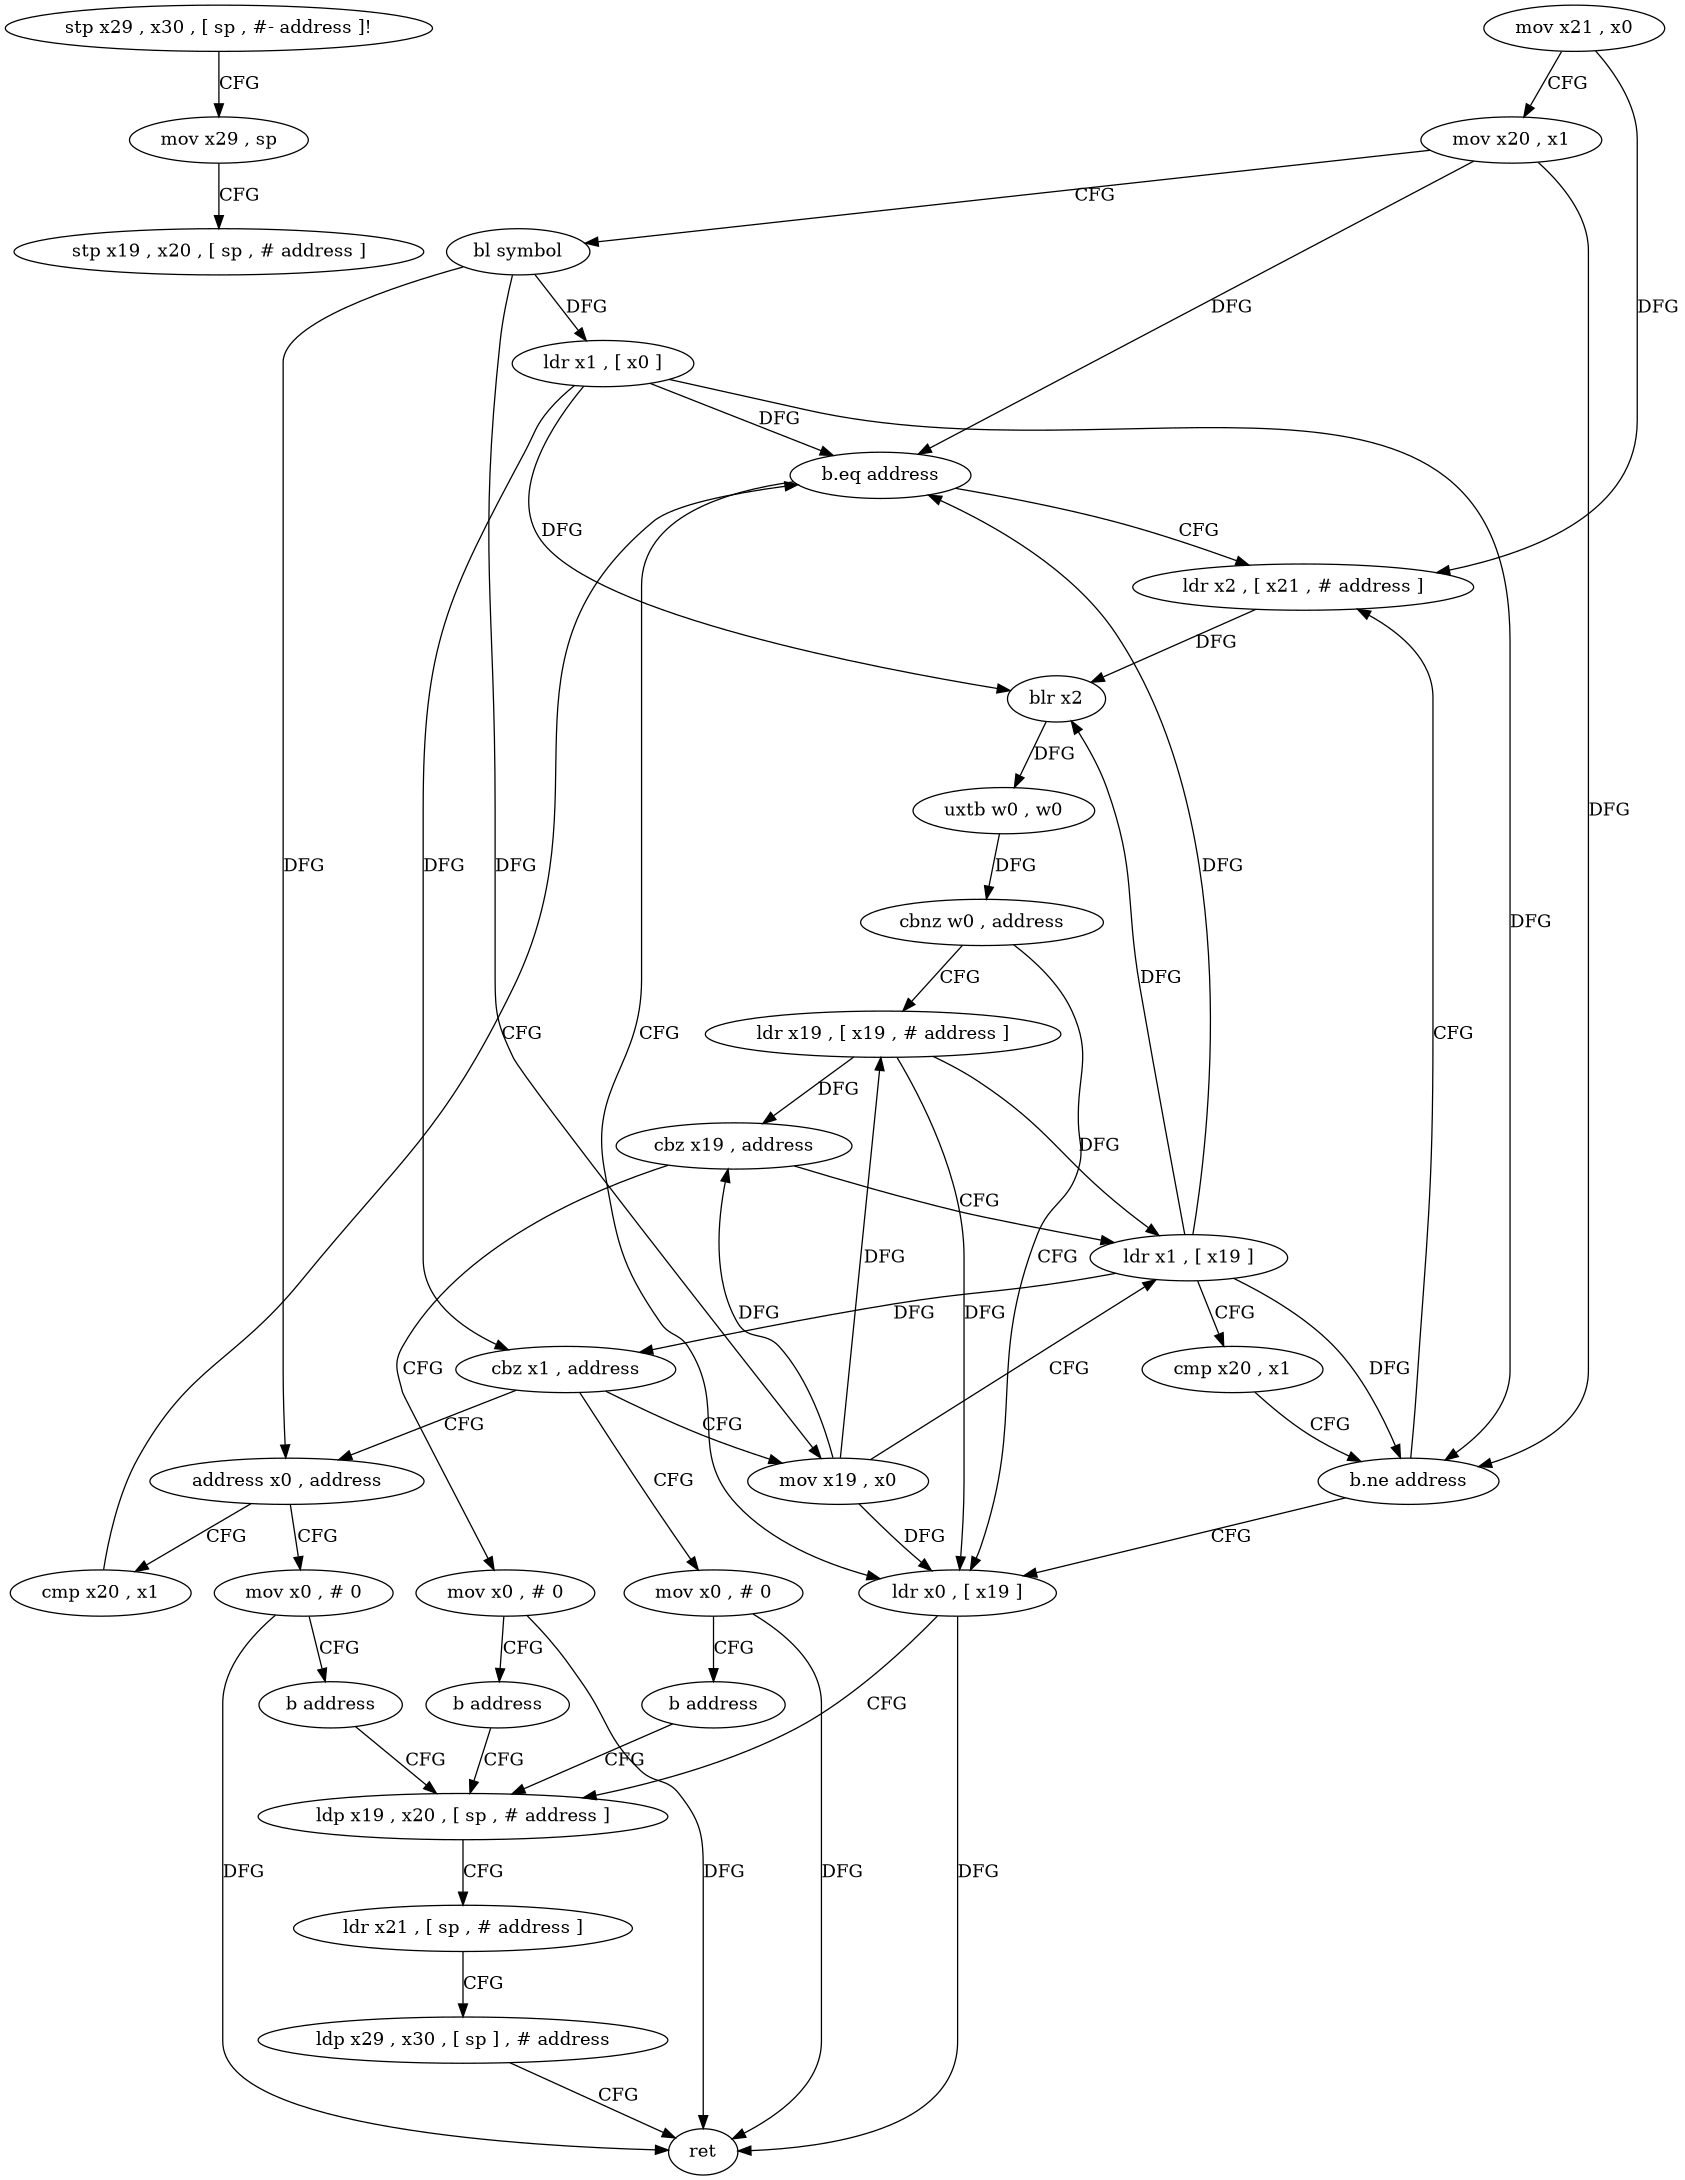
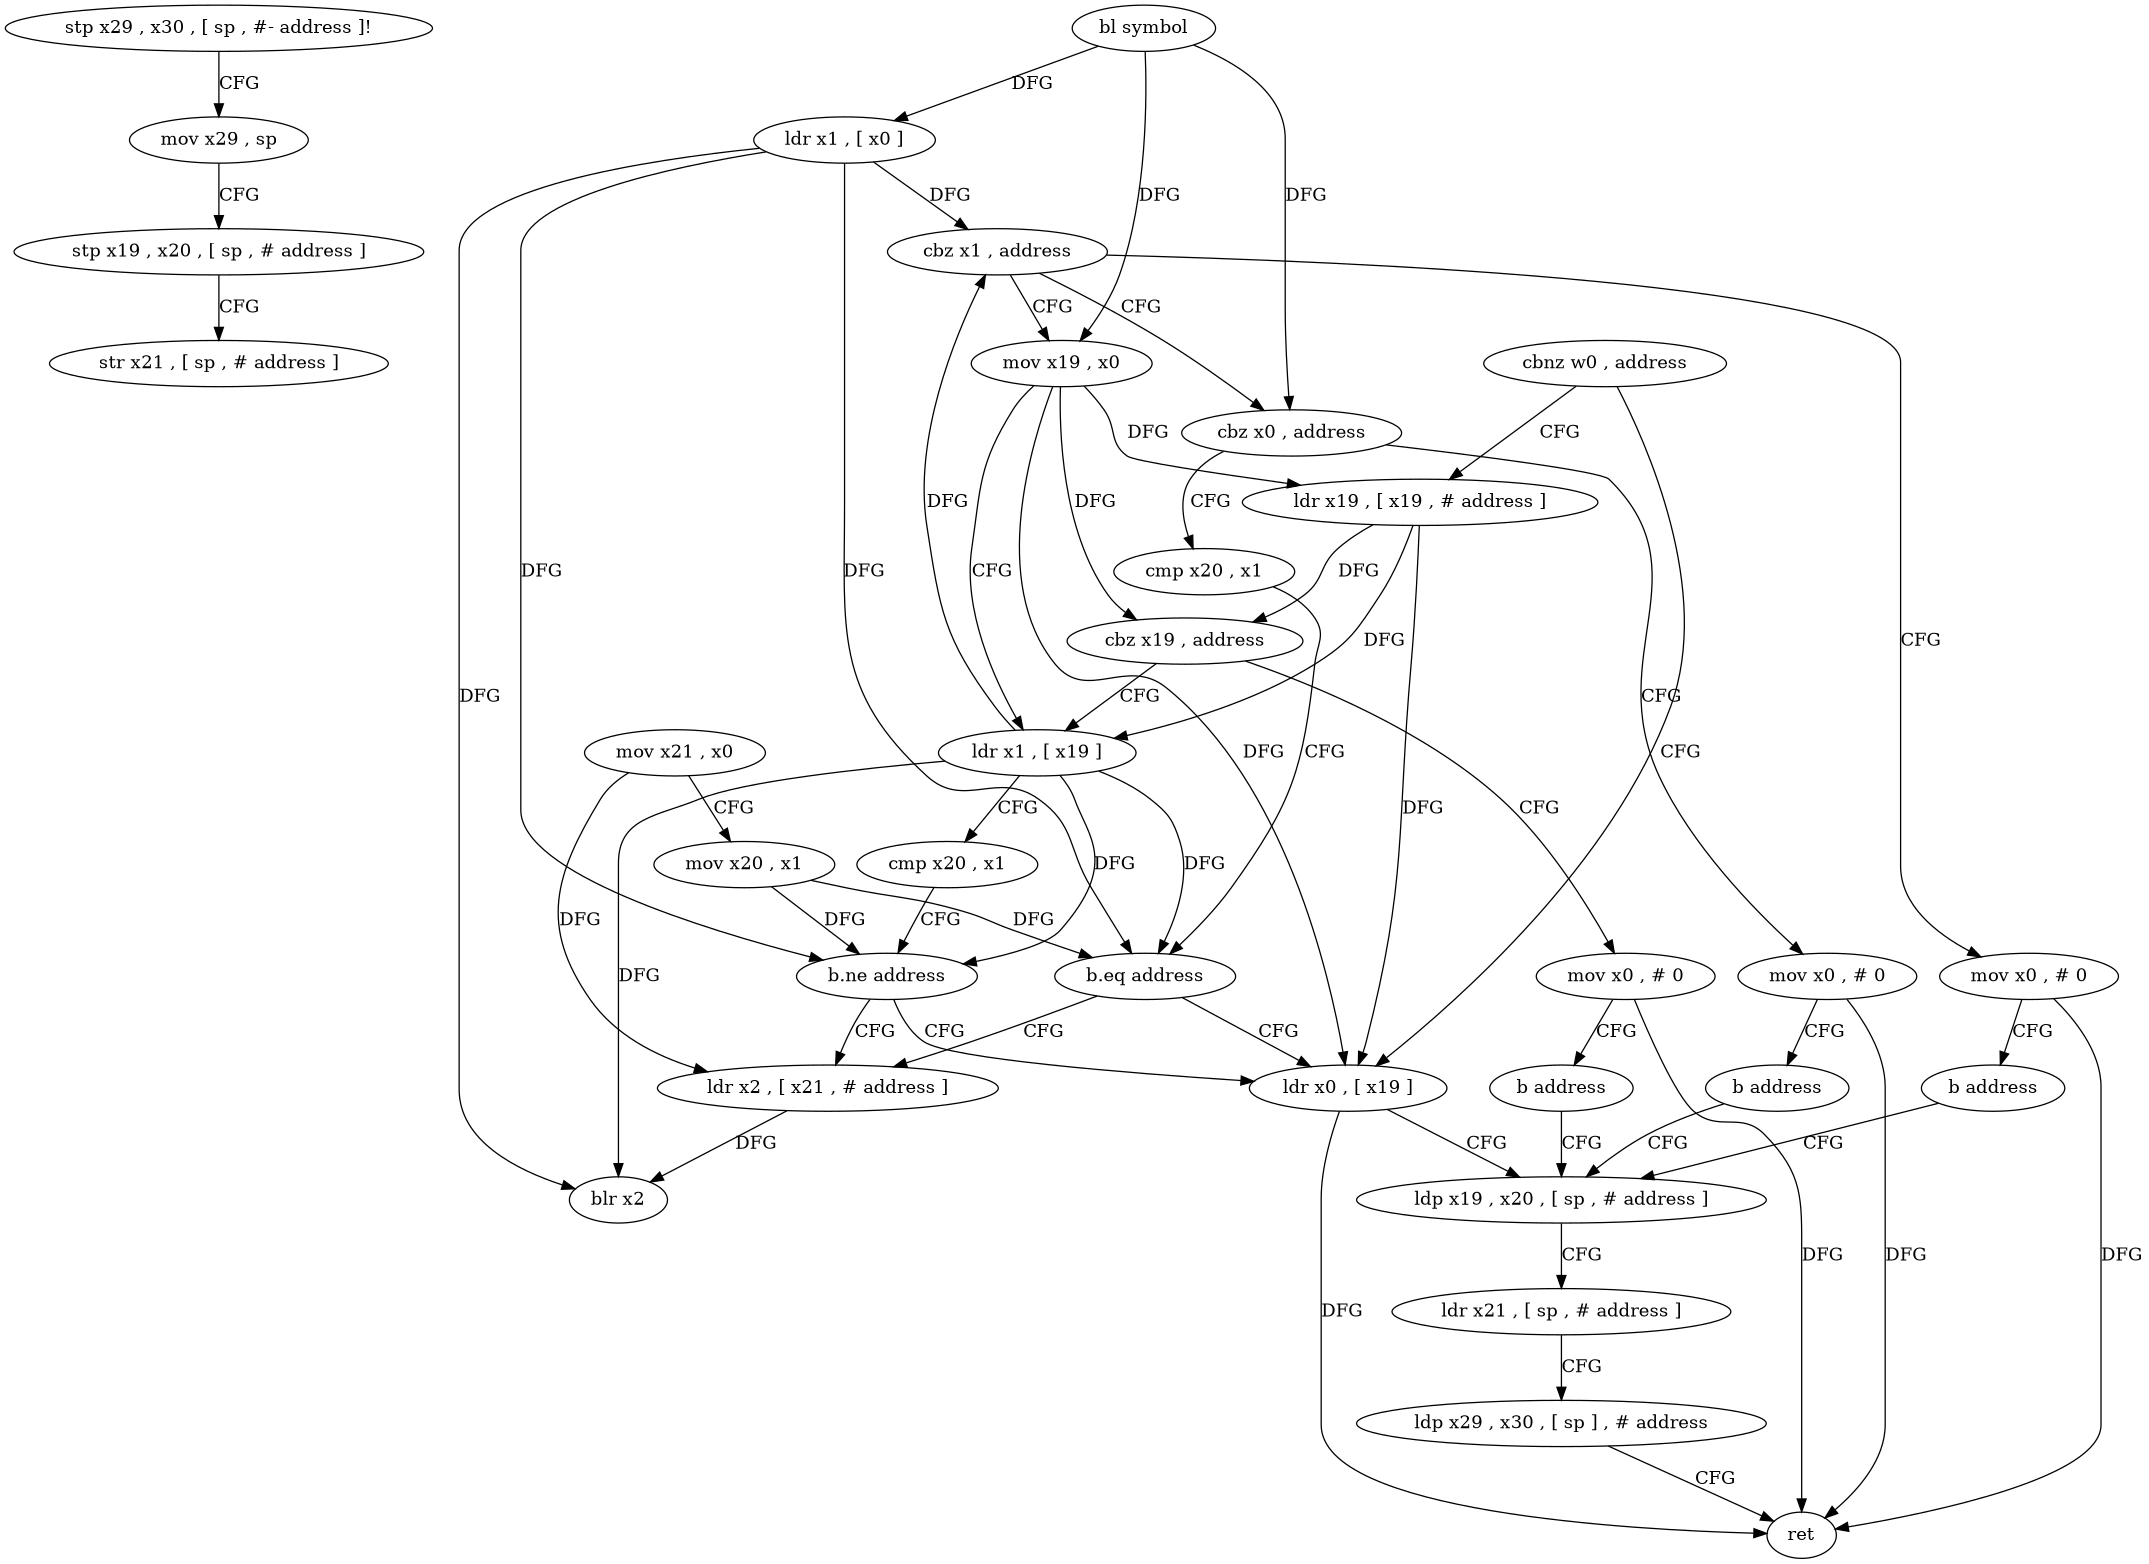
edge "mov x20 , x1" -> "bl symbol": removed, label "CFG"
node "str x21 , [ sp , # address ]": added
node "uxtb w0 , w0": removed
node "address x0 , address": label "address x0 , address" -> "cbz x0 , address"
